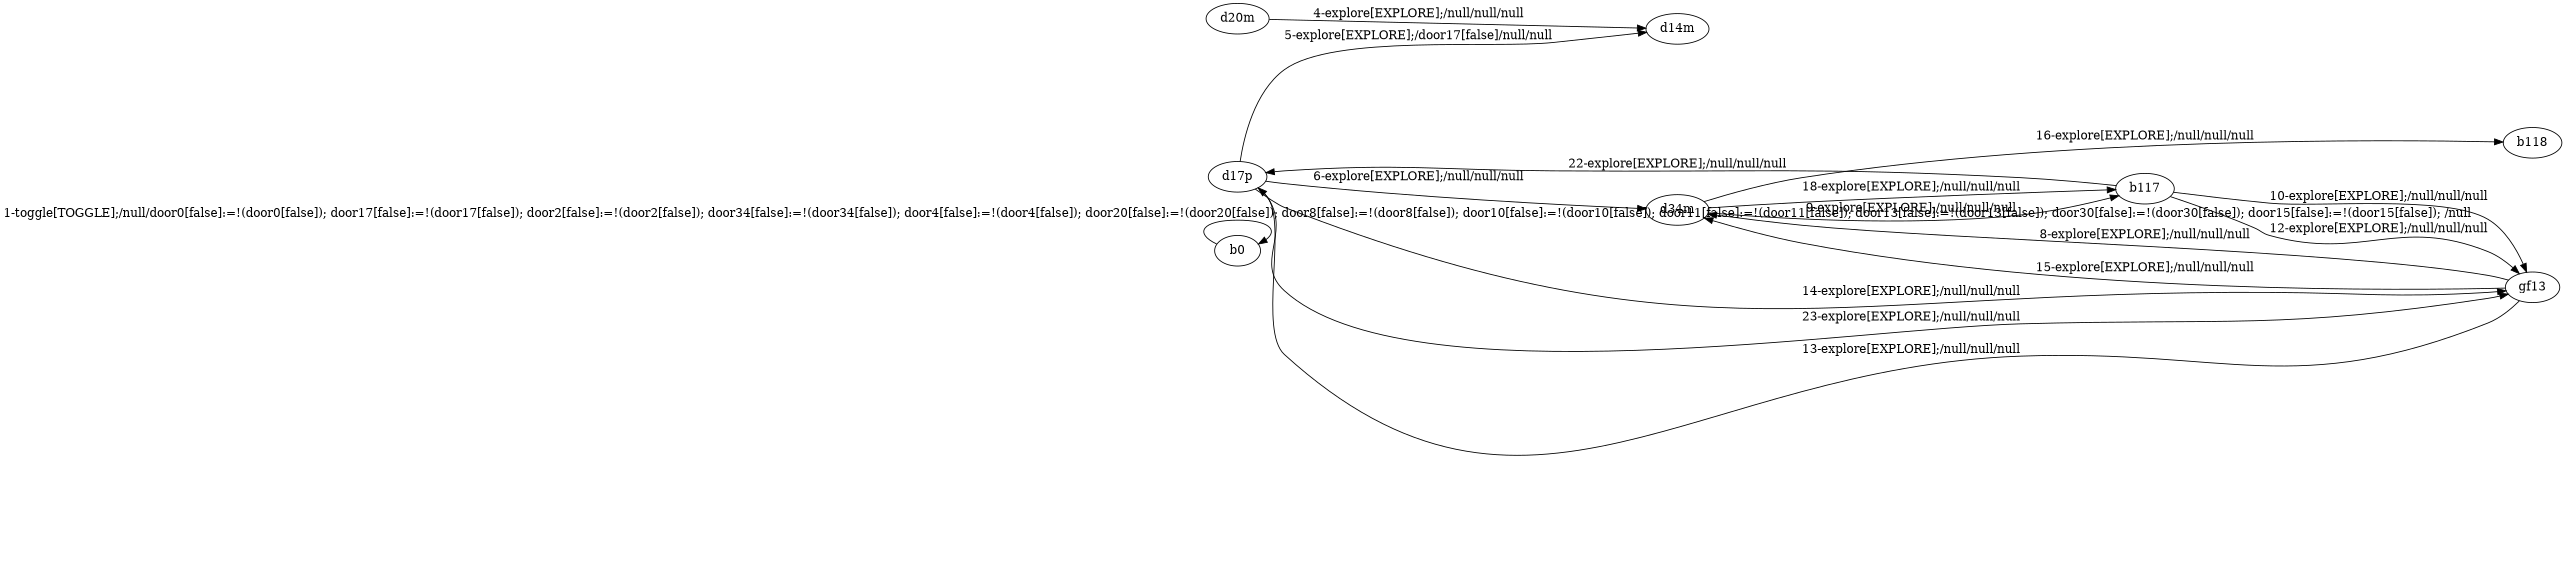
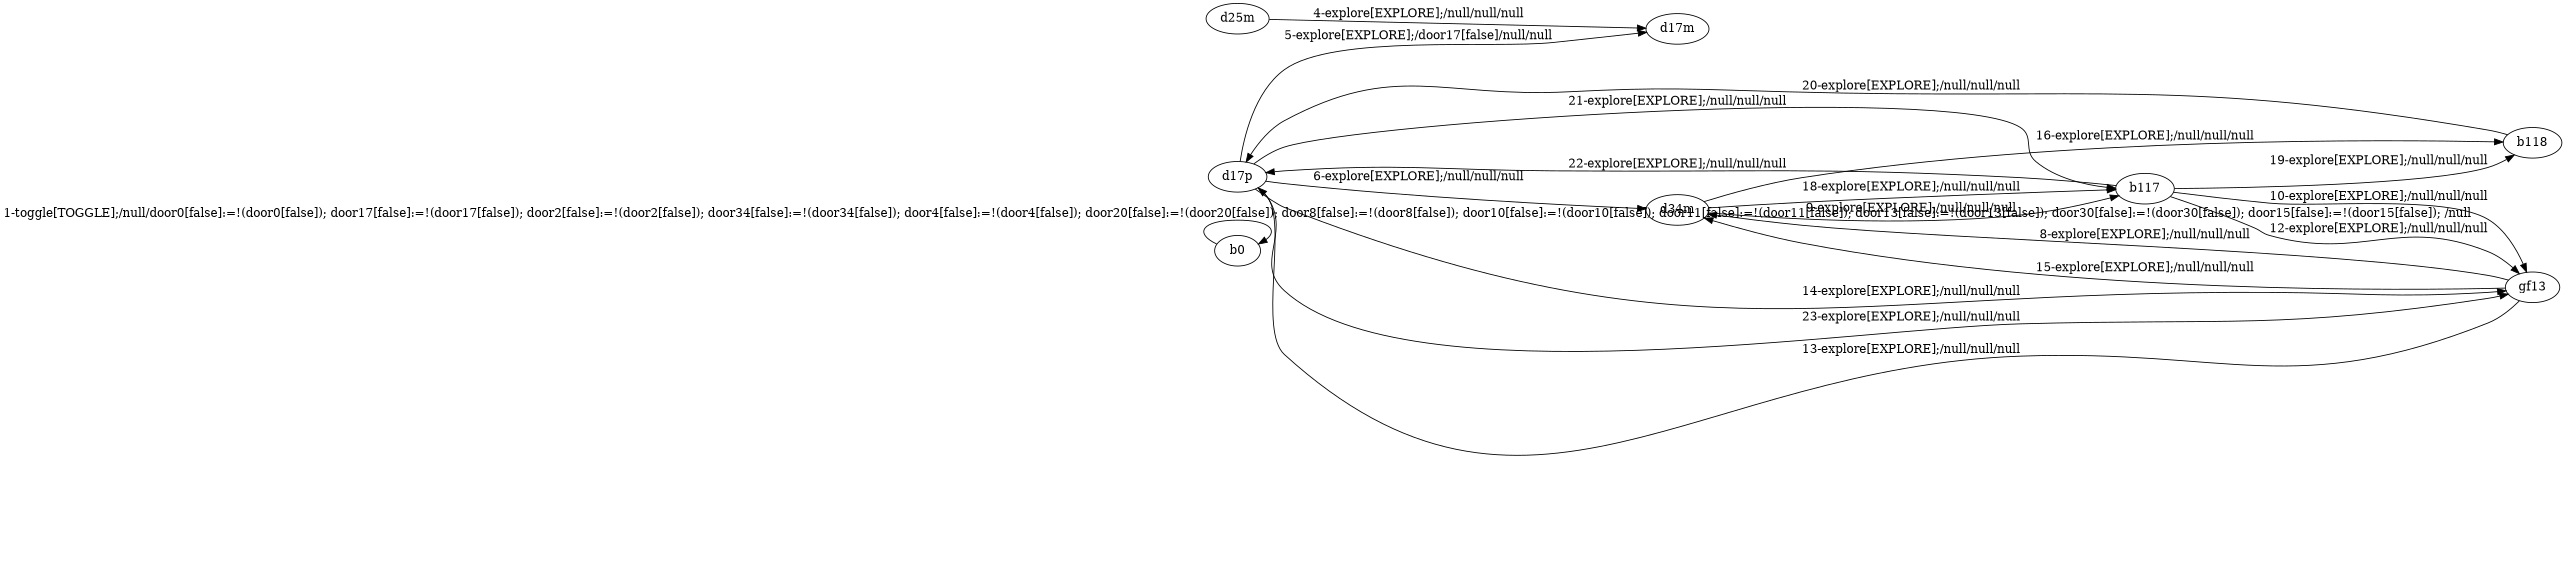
node "d20m": label "d20m" -> "d25m"
node "d14m": label "d14m" -> "d17m"
edge "b118" -> "d17p": added, label "20-explore[EXPLORE];/null/null/null"
edge "d17p" -> "b117": added, label "21-explore[EXPLORE];/null/null/null"
edge "b117" -> "b118": added, label "19-explore[EXPLORE];/null/null/null"
